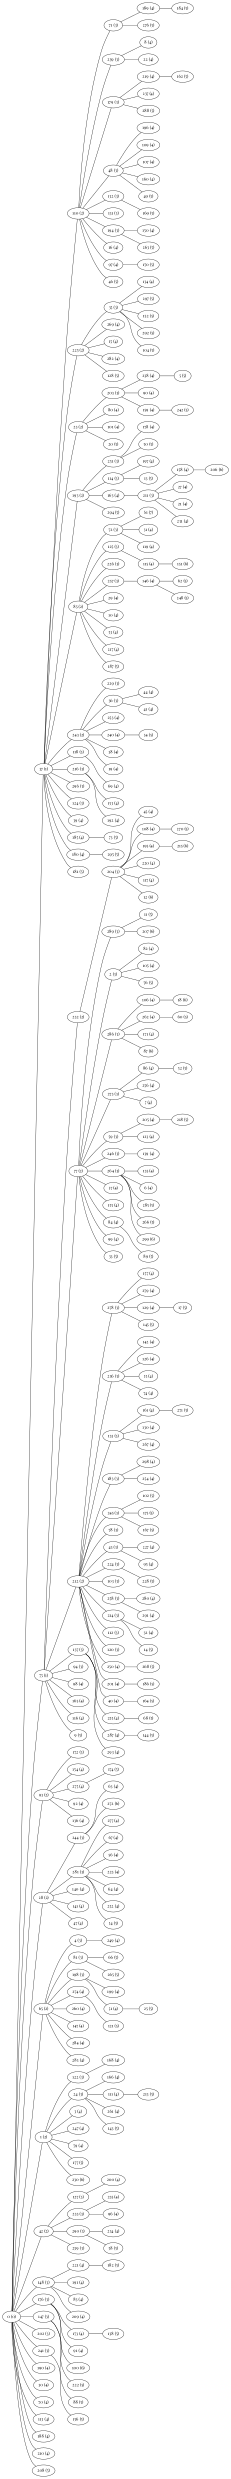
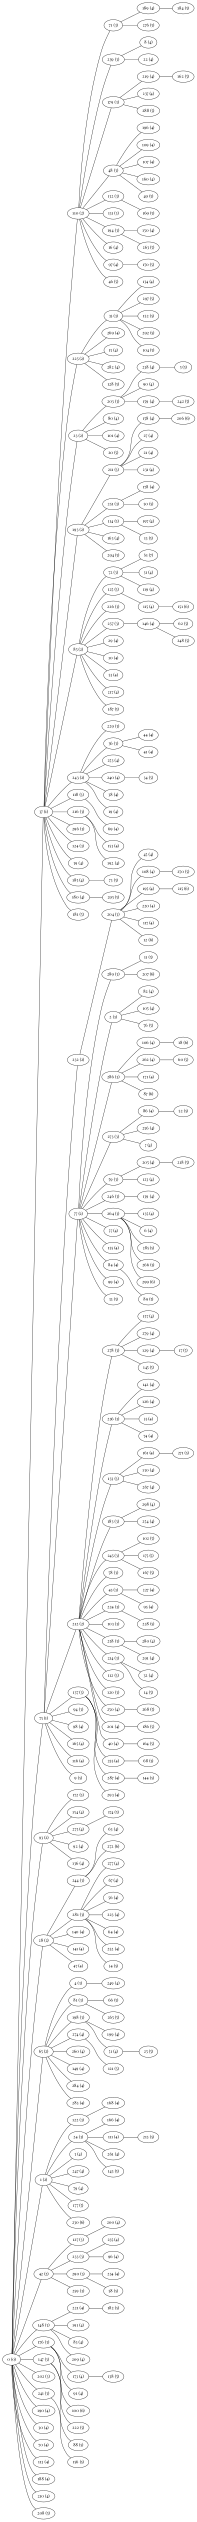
edge "163 (4)" -- "211 (3)": now "193 (2)" -- "211 (3)"
node "147 (4)": label "147 (4)" -> "149 (4)"
